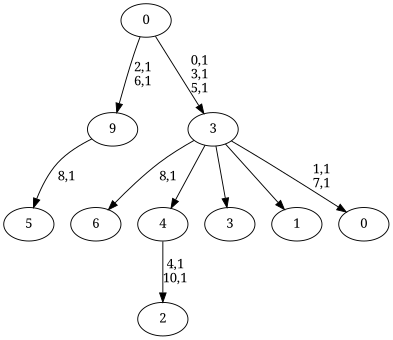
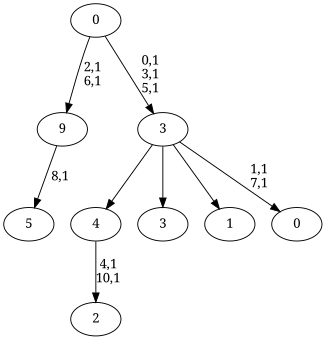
node "6": removed
